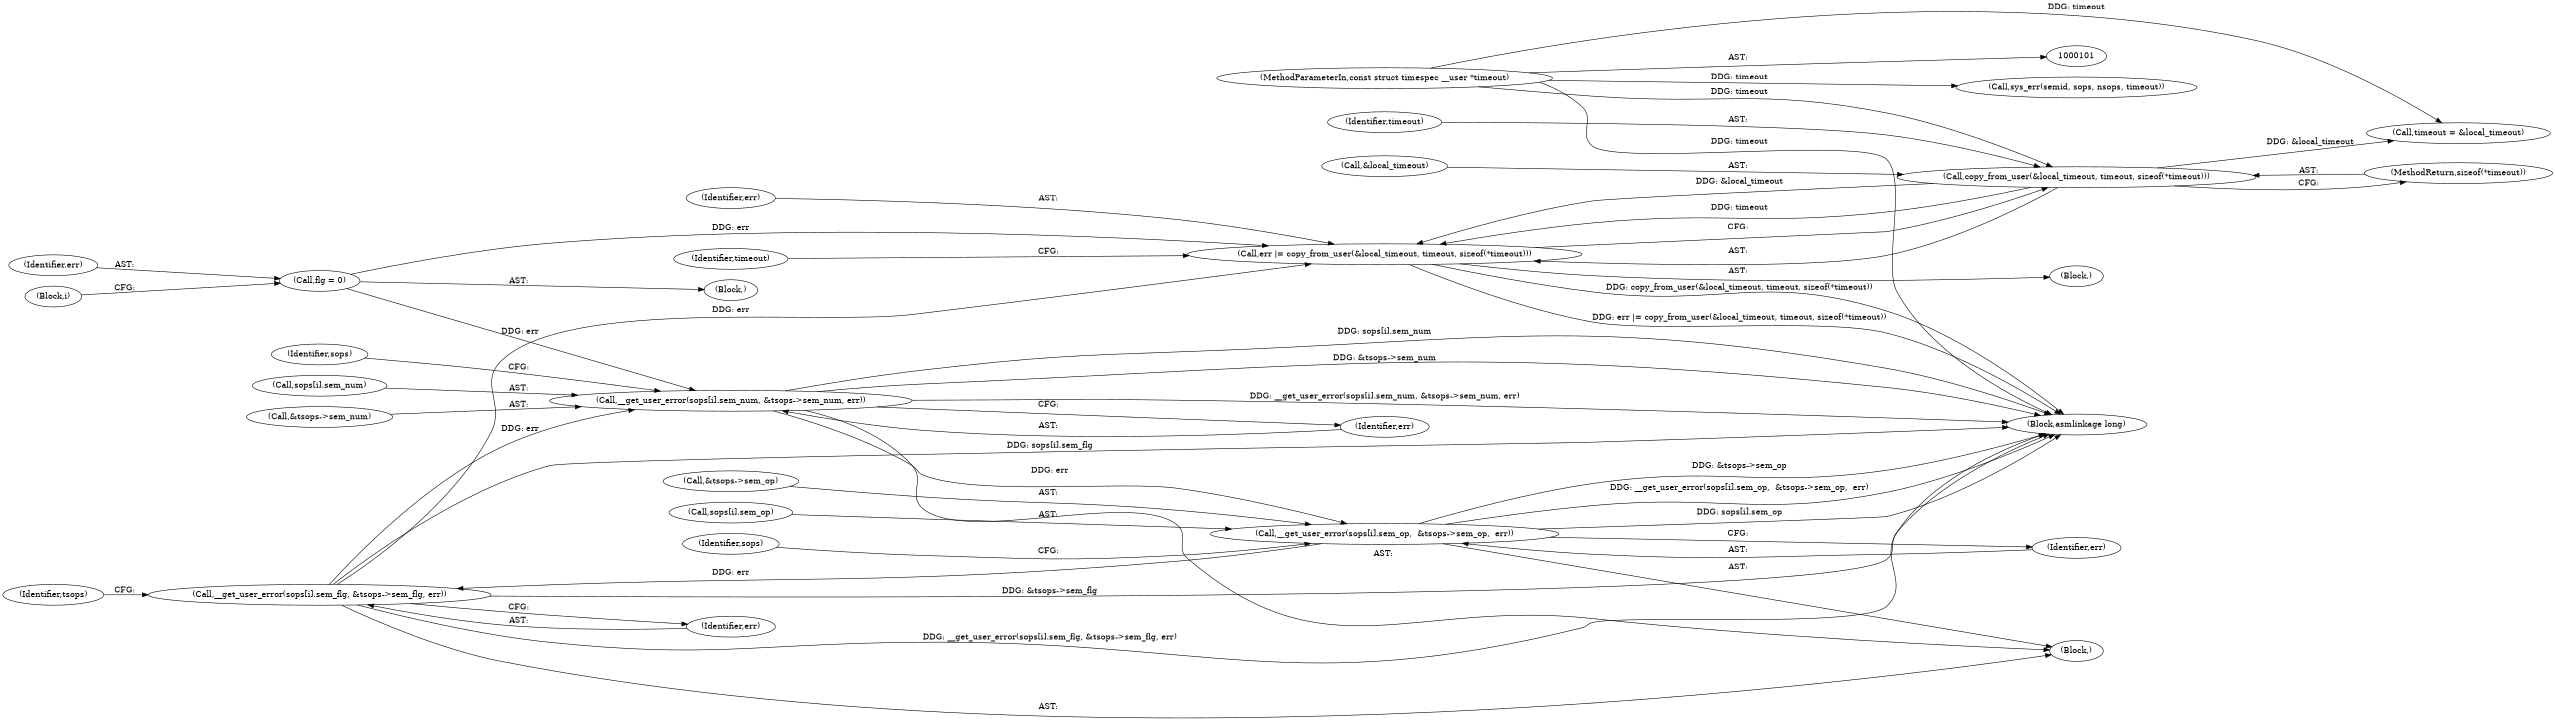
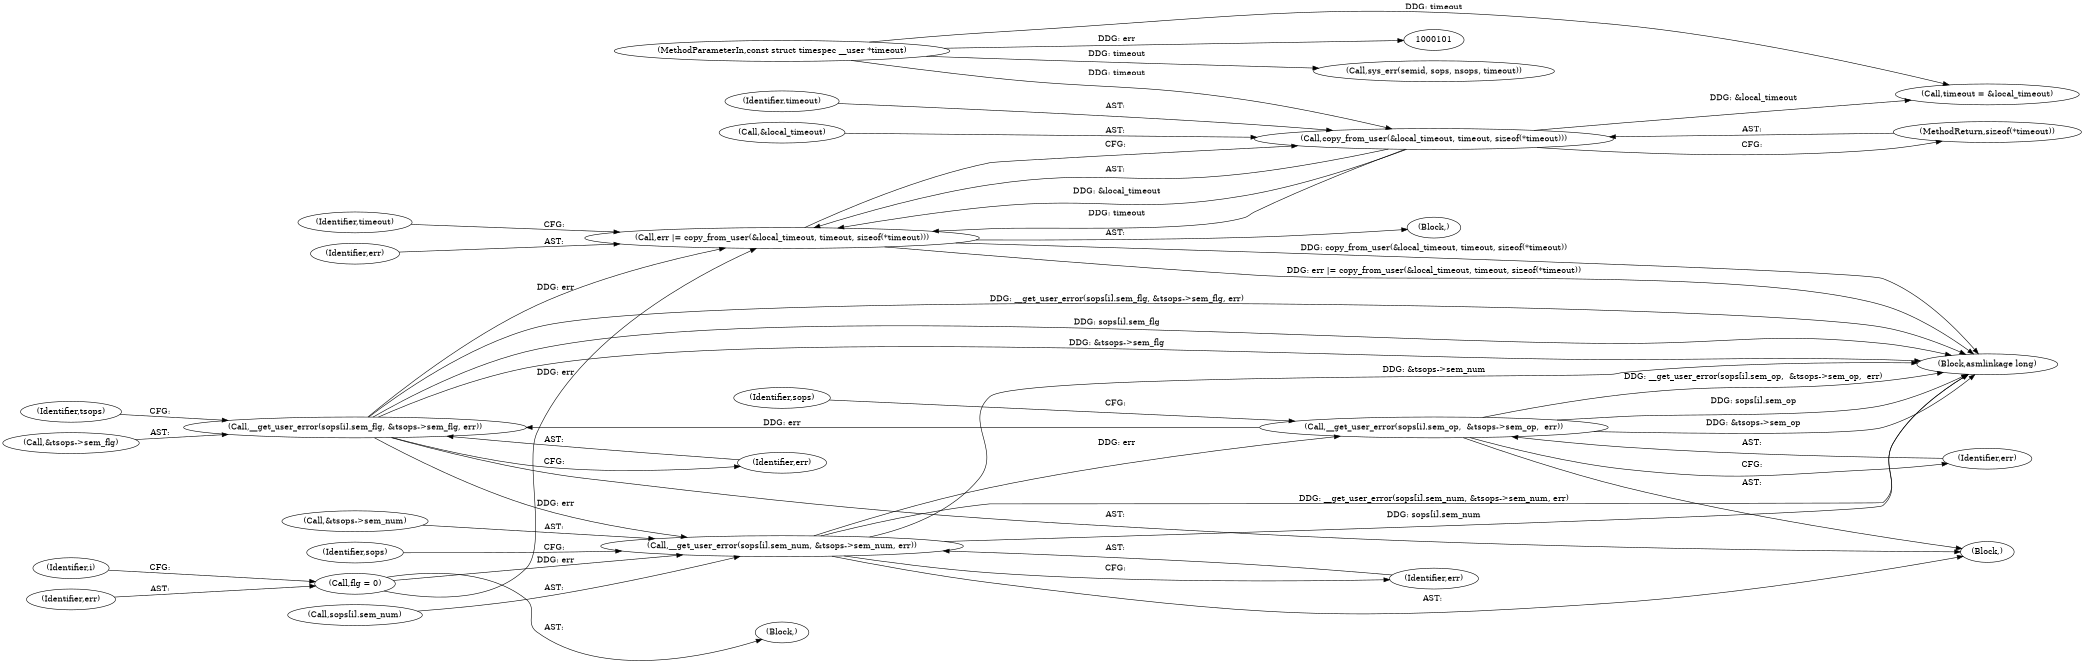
edge "(MethodParameterIn,const struct timespec __user *timeout)" -> "1000101": label "AST: " -> "DDG: err"
edge "(MethodParameterIn,const struct timespec __user *timeout)" -> "(Block,asmlinkage long)": removed, label "DDG: timeout"
node "(Block,i)": label "(Block,i)" -> "(Identifier,i)"
node "(Call,&tsops->sem_flg)": added
node "(Call,&tsops->sem_op)": removed
node "(Call,sops[i].sem_op)": removed
